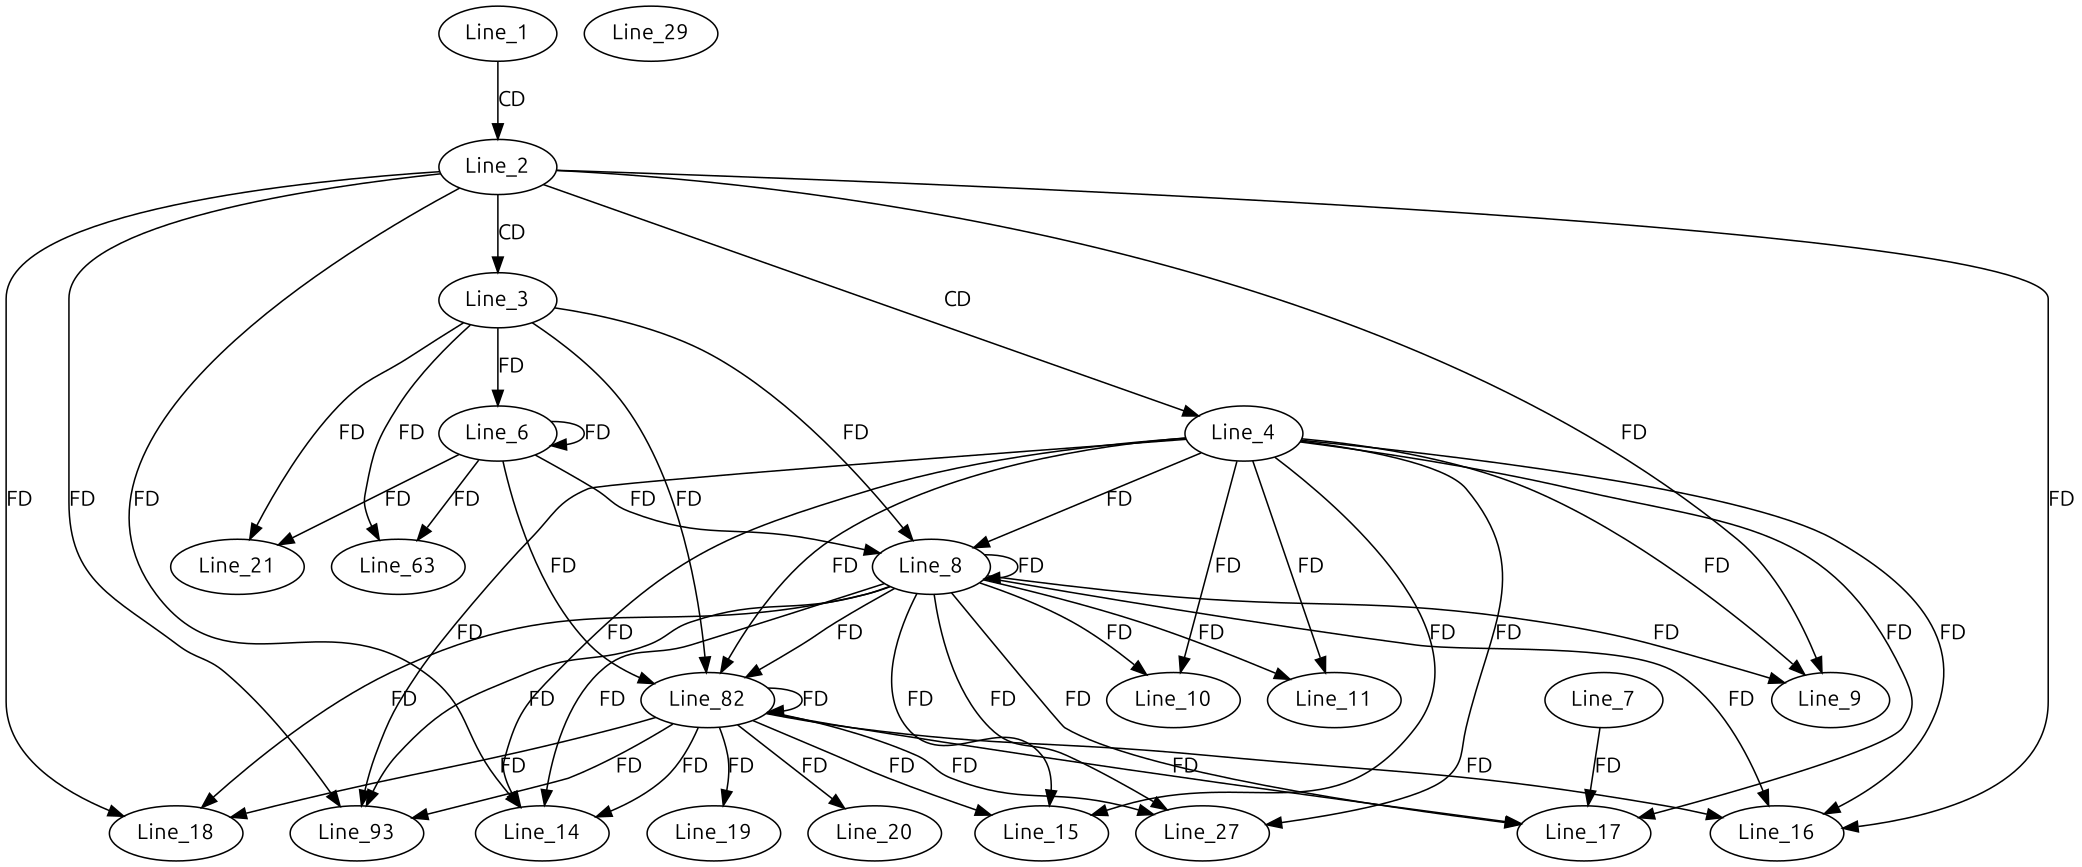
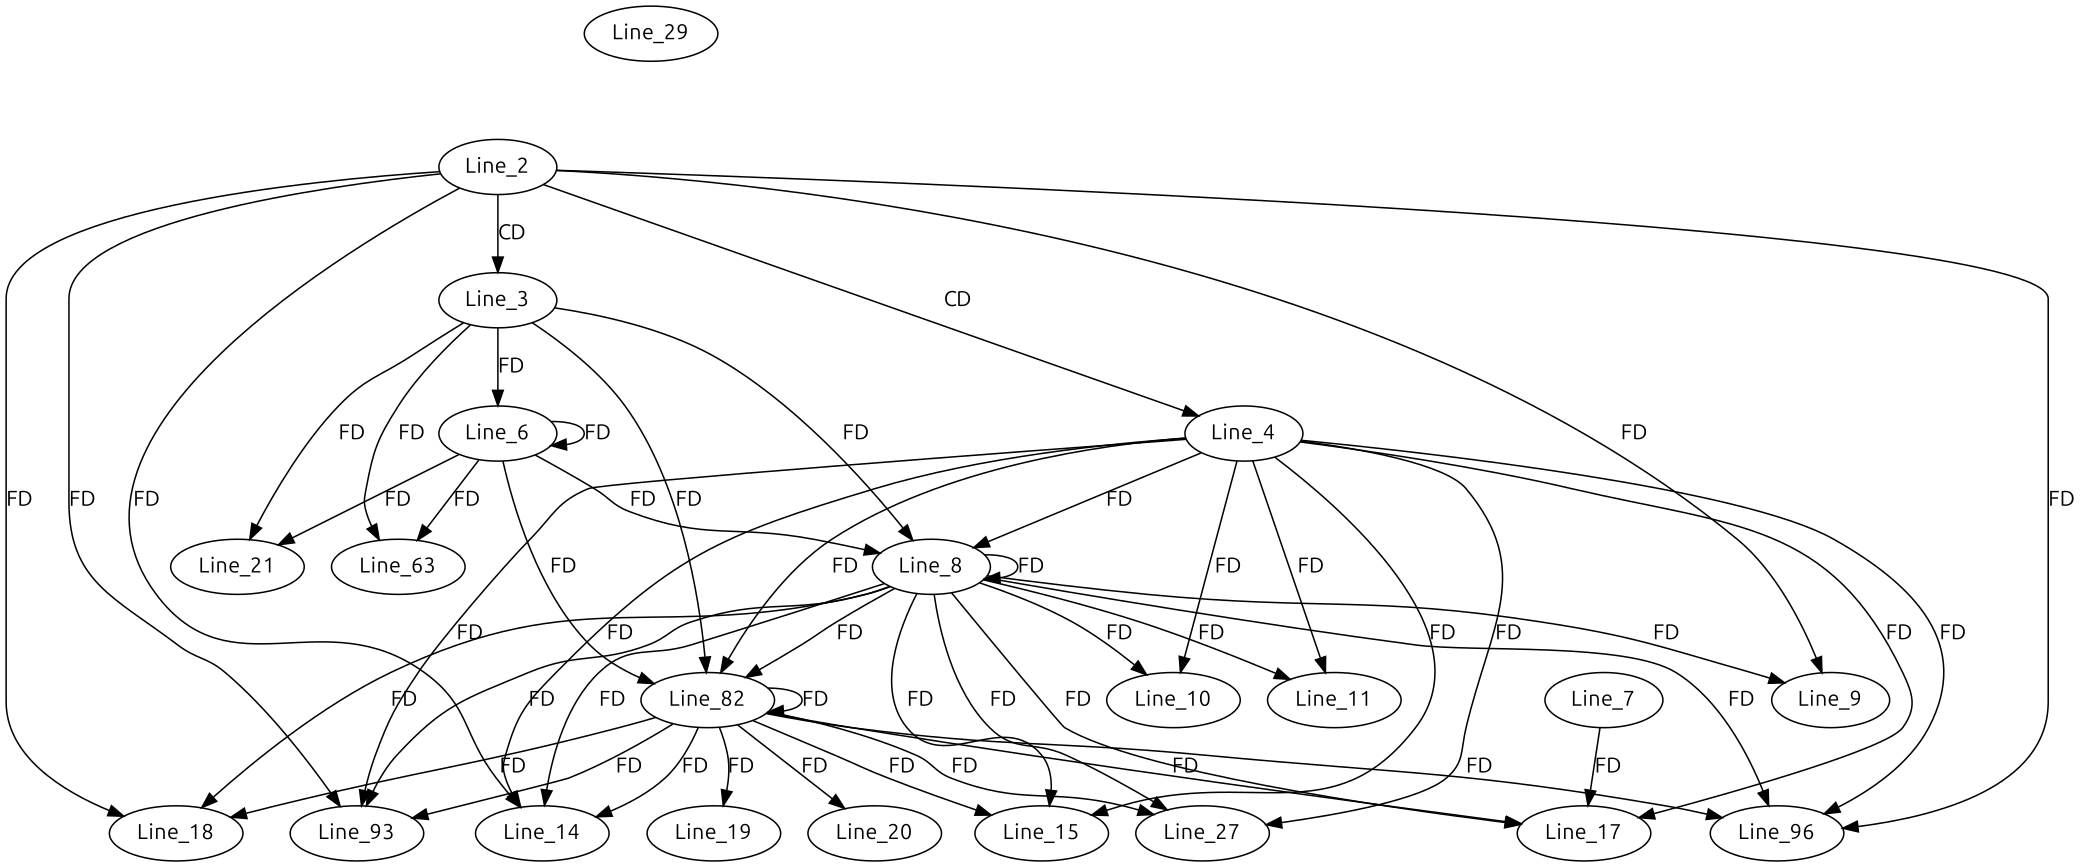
node "Line_1": removed
edge "Line_4" -> "Line_9": removed, label "FD"
node "Line_16": label "Line_16" -> "Line_96"
